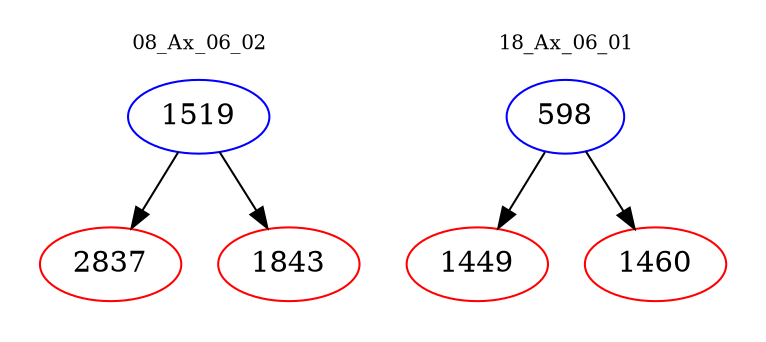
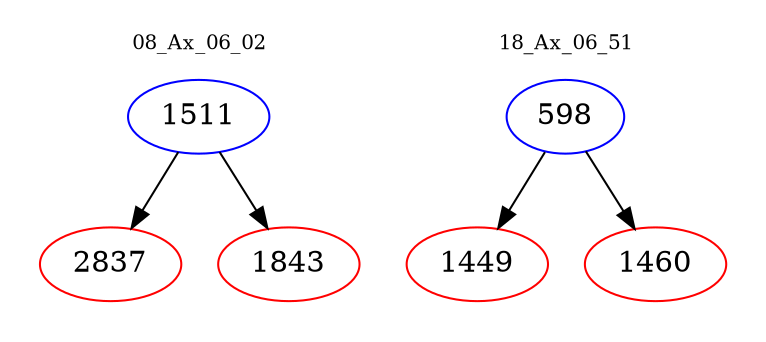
cluster "18_Ax_06_01": label "18_Ax_06_01" -> "18_Ax_06_51"
node "1519": label "1519" -> "1511"
